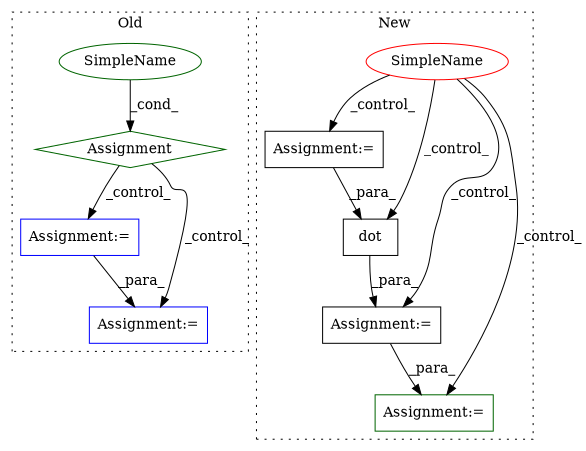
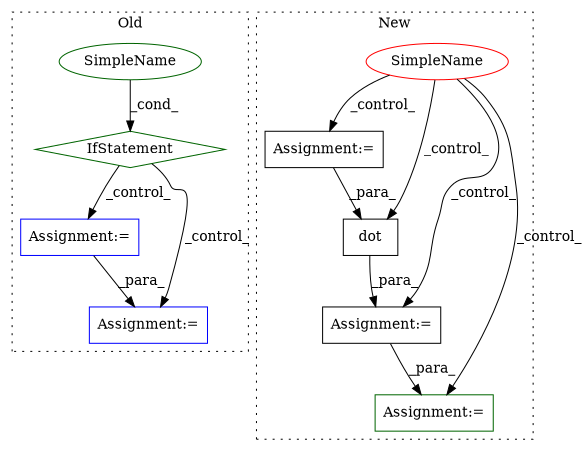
node "Assignment": label "Assignment" -> "IfStatement"
